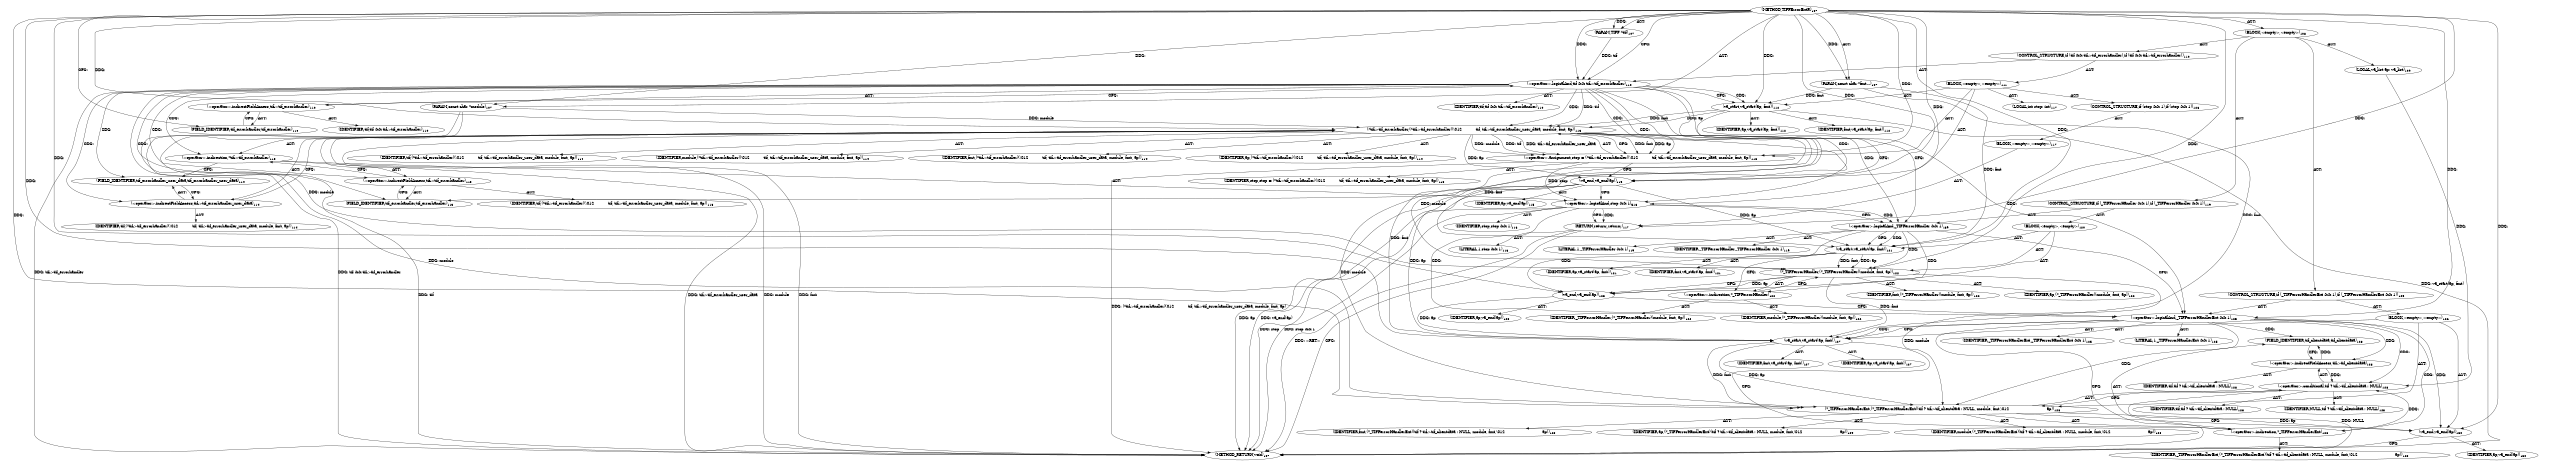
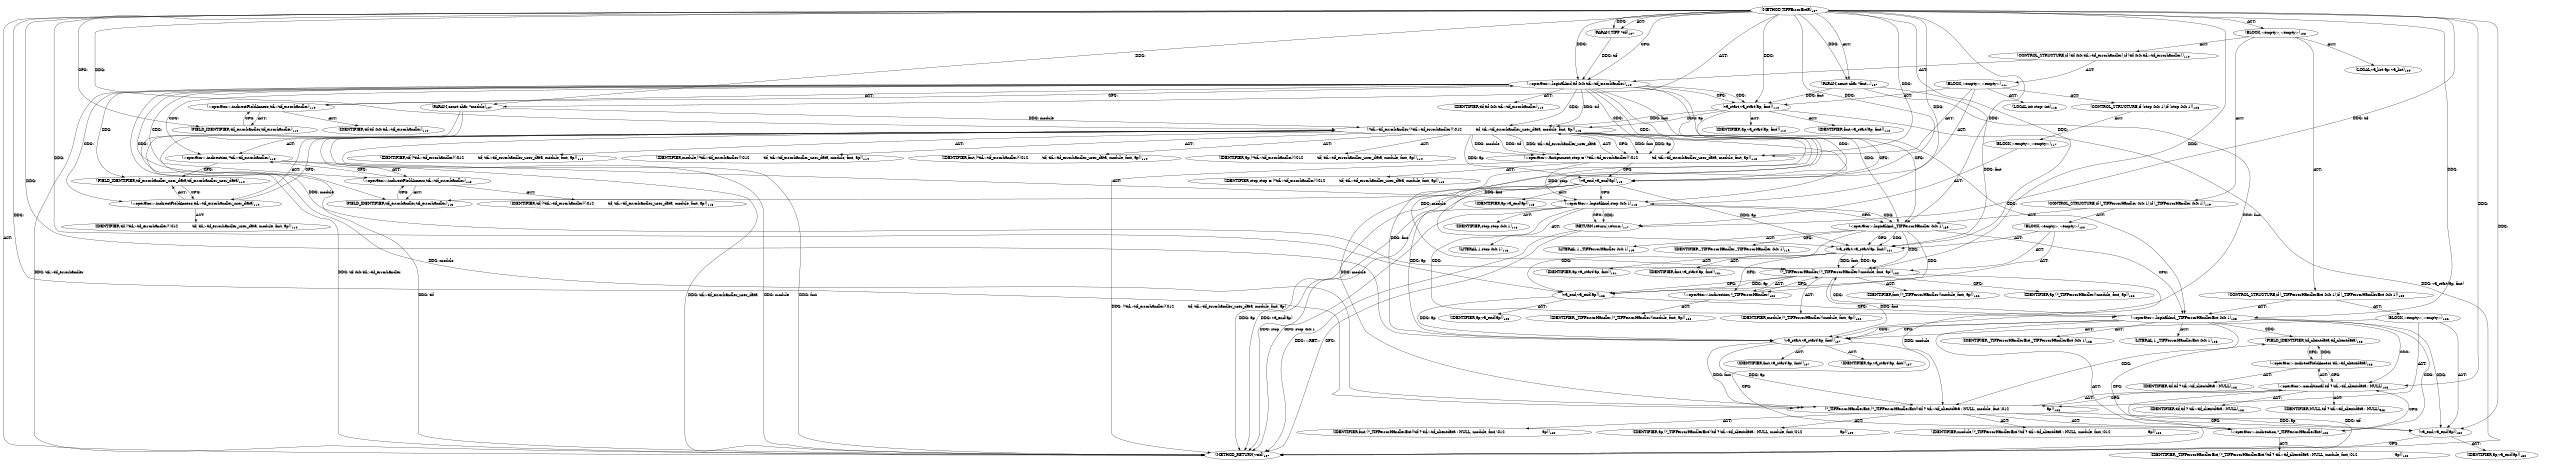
edge "(METHOD,TIFFErrorExtR)" -> "(METHOD_RETURN,void)": added, label "AST:"
edge "(METHOD,TIFFErrorExtR)" -> "(<operator>.logicalAnd,_TIFFerrorHandler && 1)": added, label "DDG:"
node "(LOCAL,int stop: int)": text "117" -> "113"
edge "(METHOD,TIFFErrorExtR)" -> "(RETURN,return;,return;)": label "DDG: " -> "DDG: tif"
node "(<operator>.logicalAnd,stop && 1)": text "516" -> "116"
edge "(RETURN,return;,return;)" -> "(LITERAL,1,stop && 1)": now "(<operator>.logicalAnd,stop && 1)" -> "(LITERAL,1,stop && 1)"
edge "(<operator>.logicalAnd,_TIFFerrorHandler && 1)" -> "(IDENTIFIER,_TIFFerrorHandler,_TIFFerrorHandler && 1)": label "AST: " -> "CFG: "
edge "(LOCAL,va_list ap: va_list)" -> "(<operator>.conditional,tif ? tif->tif_clientdata : NULL)": now "(METHOD,TIFFErrorExtR)" -> "(<operator>.conditional,tif ? tif->tif_clientdata : NULL)"
edge "(*_TIFFerrorHandler,(*_TIFFerrorHandler)(module, fmt, ap))" -> "(IDENTIFIER,ap,(*_TIFFerrorHandler)(module, fmt, ap))": label "AST: " -> "CFG: "
edge "(<operator>.indirection,*_TIFFerrorHandler)" -> "(IDENTIFIER,module,(*_TIFFerrorHandler)(module, fmt, ap))": now "(*_TIFFerrorHandler,(*_TIFFerrorHandler)(module, fmt, ap))" -> "(IDENTIFIER,module,(*_TIFFerrorHandler)(module, fmt, ap))"
edge "(<operator>.logicalAnd,_TIFFerrorHandlerExt && 1)" -> "(<operator>.indirectFieldAccess,tif->tif_clientdata)": now "(<operator>.logicalAnd,_TIFFerrorHandlerExt && 1)" -> "(*_TIFFerrorHandler,(*_TIFFerrorHandler)(module, fmt, ap))"
edge "(<operator>.indirectFieldAccess,tif->tif_clientdata)" -> "(<operator>.conditional,tif ? tif->tif_clientdata : NULL)": label "DDG: " -> "CFG: "
edge "(<operator>.logicalAnd,_TIFFerrorHandlerExt && 1)" -> "(METHOD_RETURN,void)": label "CFG: " -> "AST: "
edge "(<operator>.indirection,*_TIFFerrorHandlerExt)" -> "(FIELD_IDENTIFIER,tif_clientdata,tif_clientdata)": label "AST: " -> "CFG: "
node "(IDENTIFIER,NULL,tif ? tif->tif_clientdata : NULL)": text "128" -> "928"
edge "(<operator>.indirection,*_TIFFerrorHandlerExt)" -> "(<operator>.conditional,tif ? tif->tif_clientdata : NULL)": label "DDG: " -> "CFG: "
edge "(<operator>.conditional,tif ? tif->tif_clientdata : NULL)" -> "(METHOD_RETURN,void)": label "DDG: NULL" -> "DDG: tif"
